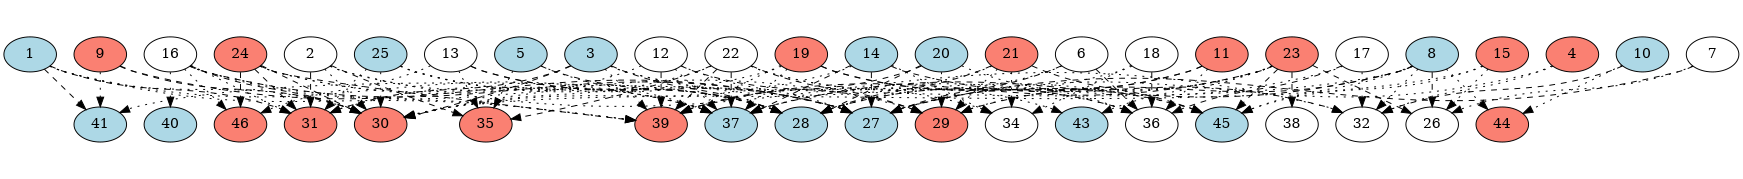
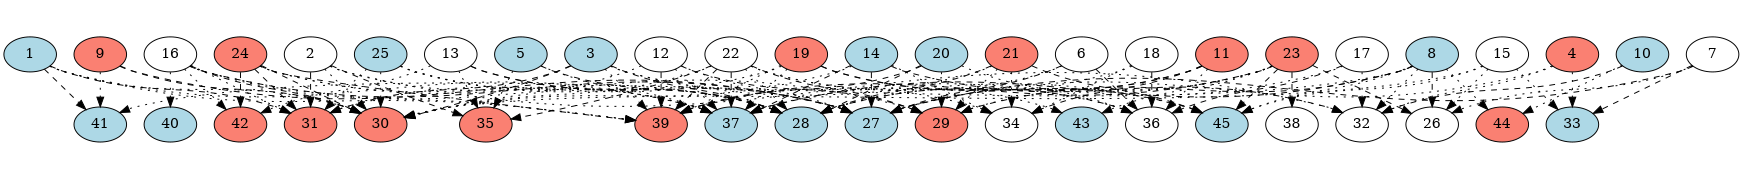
node "15": fillcolor salmon -> white
edge "22" -> "28": added
edge "11" -> "34": added
node "46": label "46" -> "42"
node "33": added
